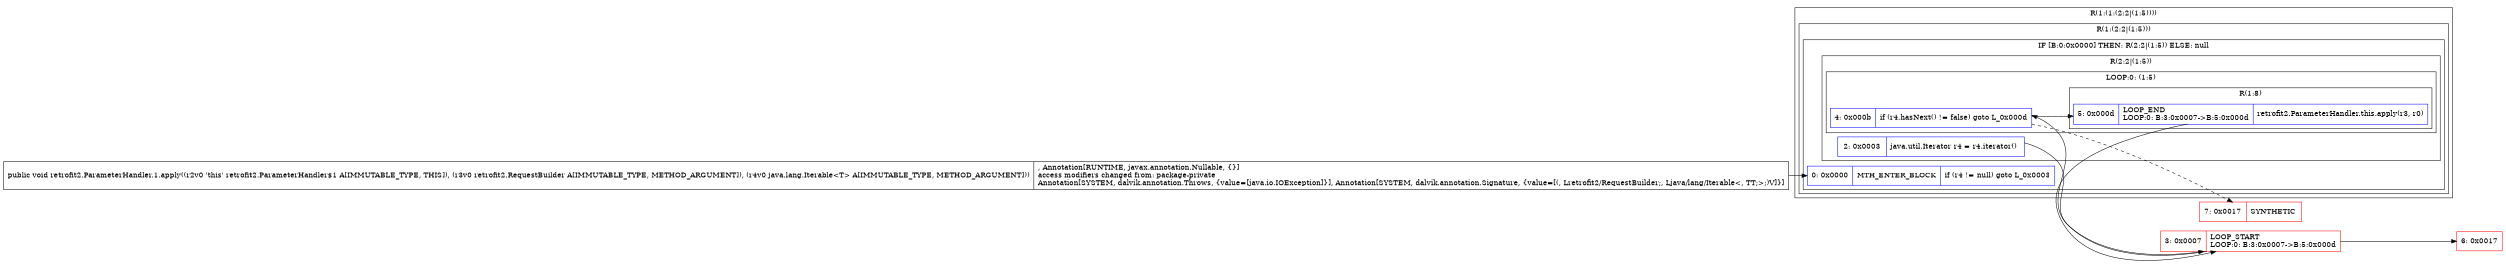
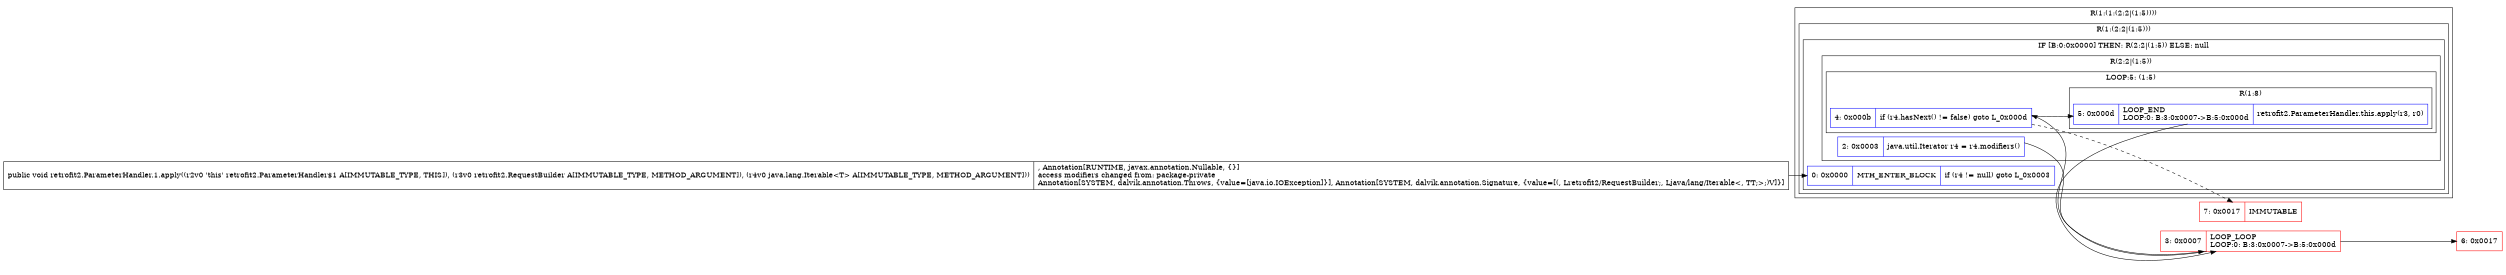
cluster "LOOP:0: (1:5)": label "LOOP:0: (1:5)" -> "LOOP:5: (1:5)"
node "2: 0x0003": text "java.util.Iterator r4 = r4.iterator()" -> "java.util.Iterator r4 = r4.modifiers()"
node "7: 0x0017": text "SYNTHETIC" -> "IMMUTABLE"
node "3: 0x0007": text "LOOP_START" -> "LOOP_LOOP"
